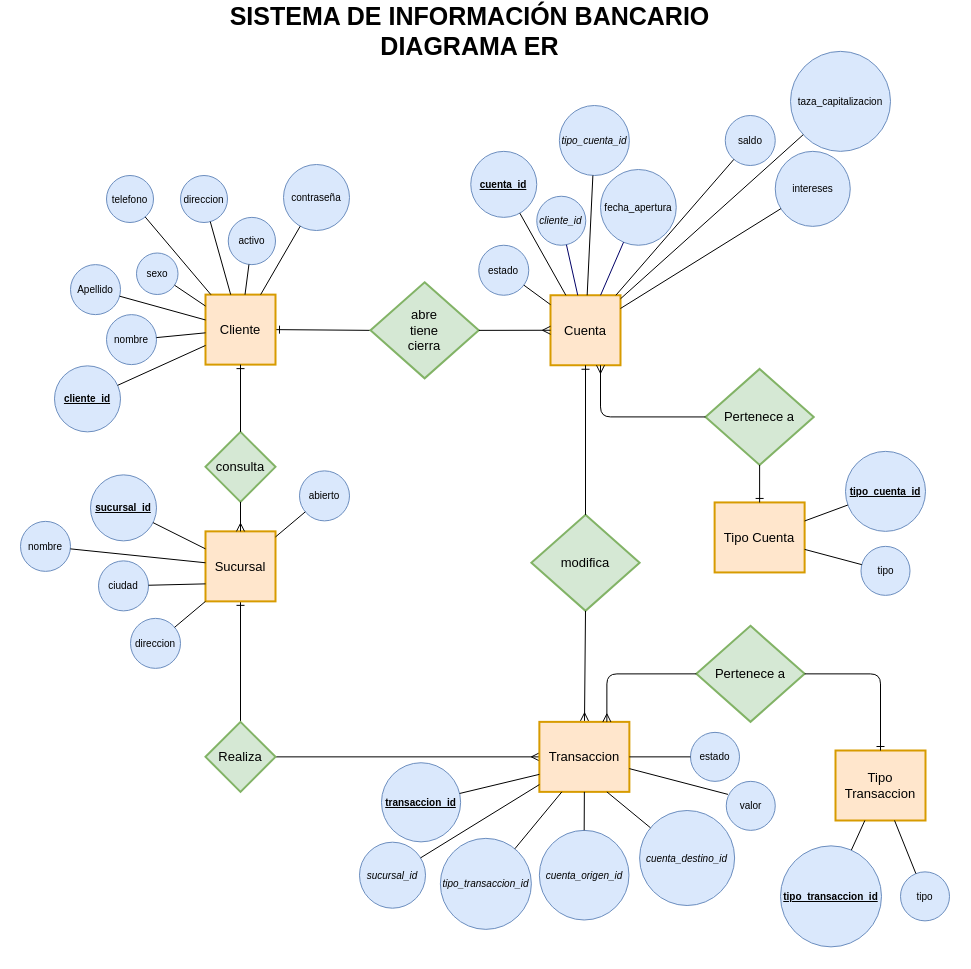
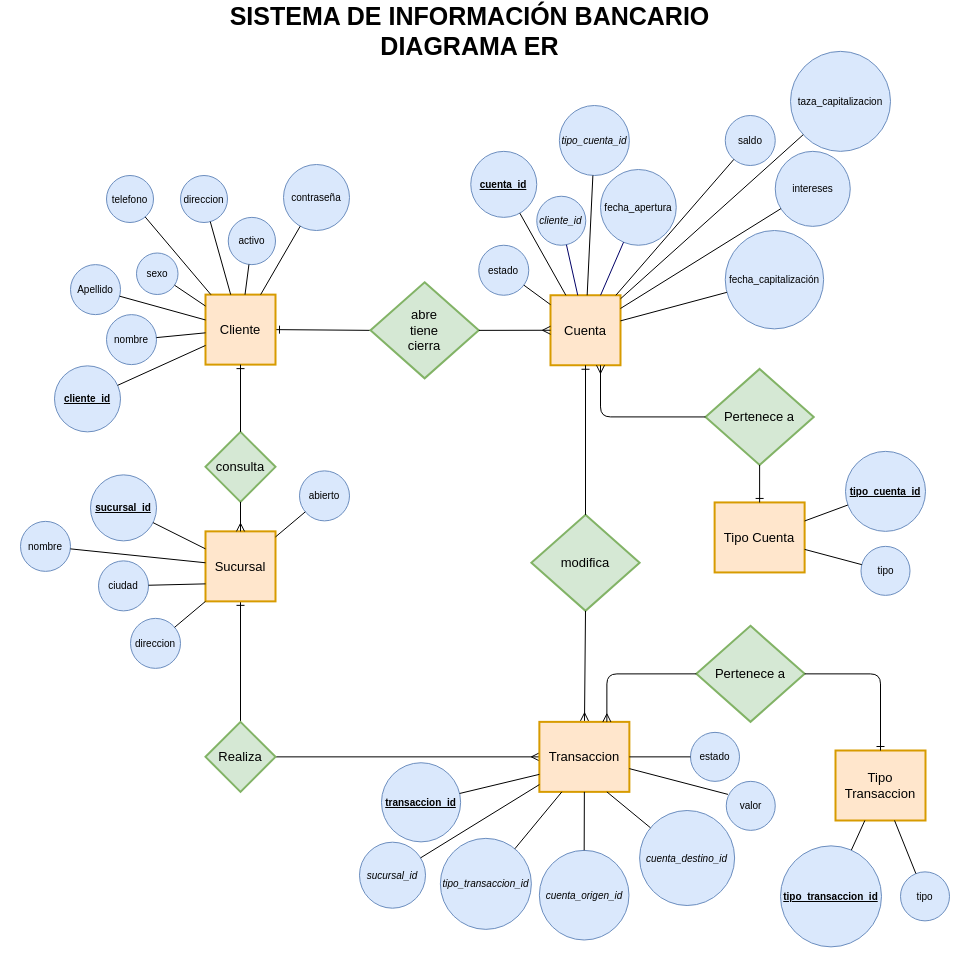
node "fecha_capitalización": added
edge "fecha_capitalización" -- "Cuenta": added
node "cuenta_origen_id": moved (584, 875) -> (584, 895)
